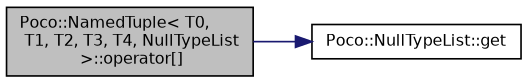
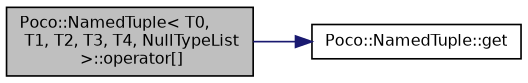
node "Poco::NullTypeList::get": label "Poco::NullTypeList::get" -> "Poco::NamedTuple::get"
